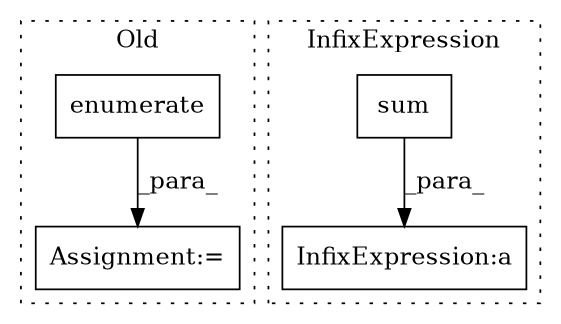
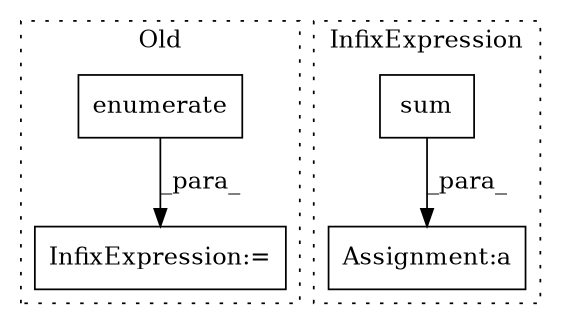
node "Assignment:=": label "Assignment:=" -> "InfixExpression:="
node "InfixExpression:a": label "InfixExpression:a" -> "Assignment:a"
